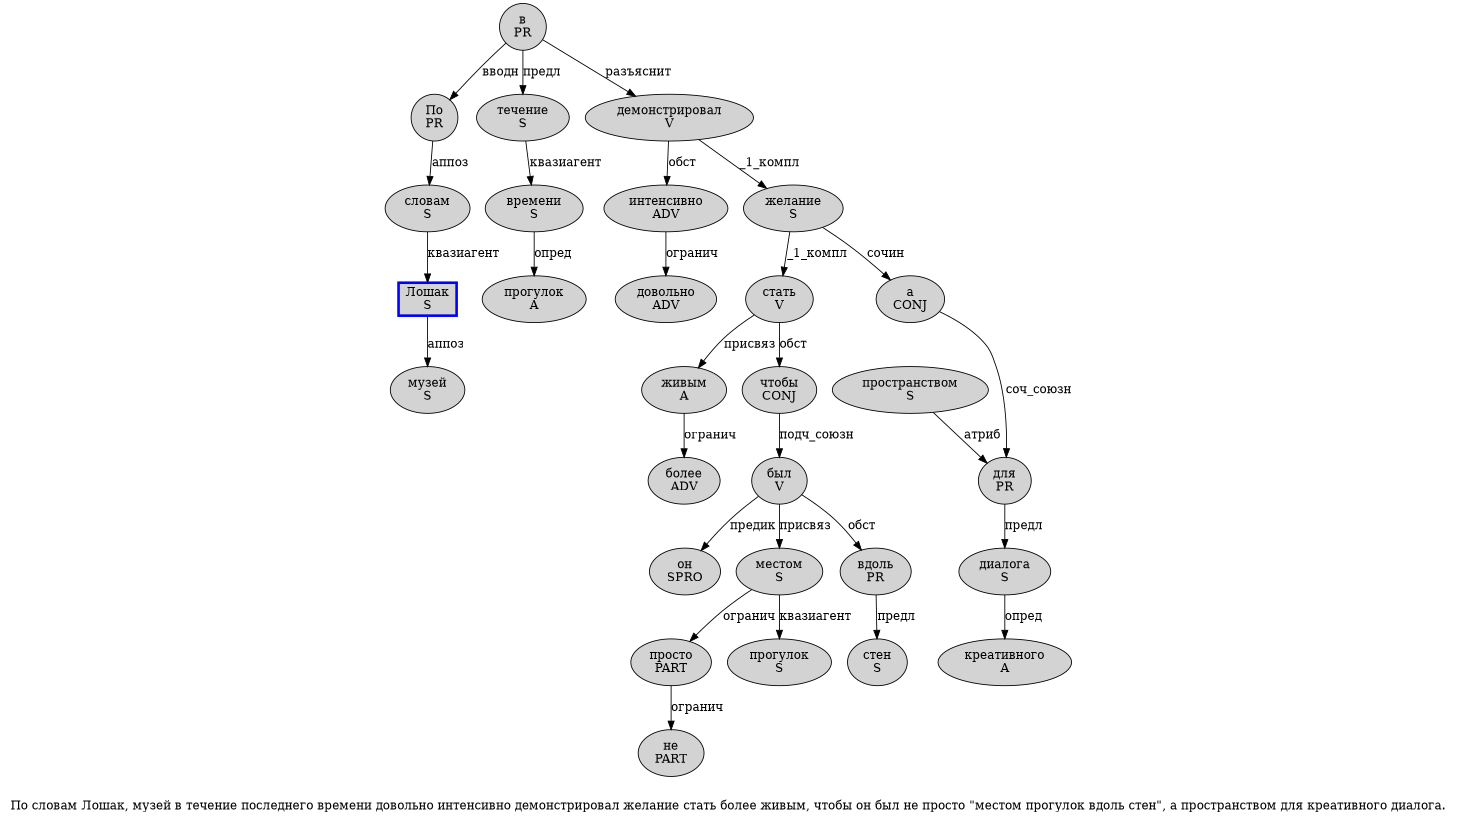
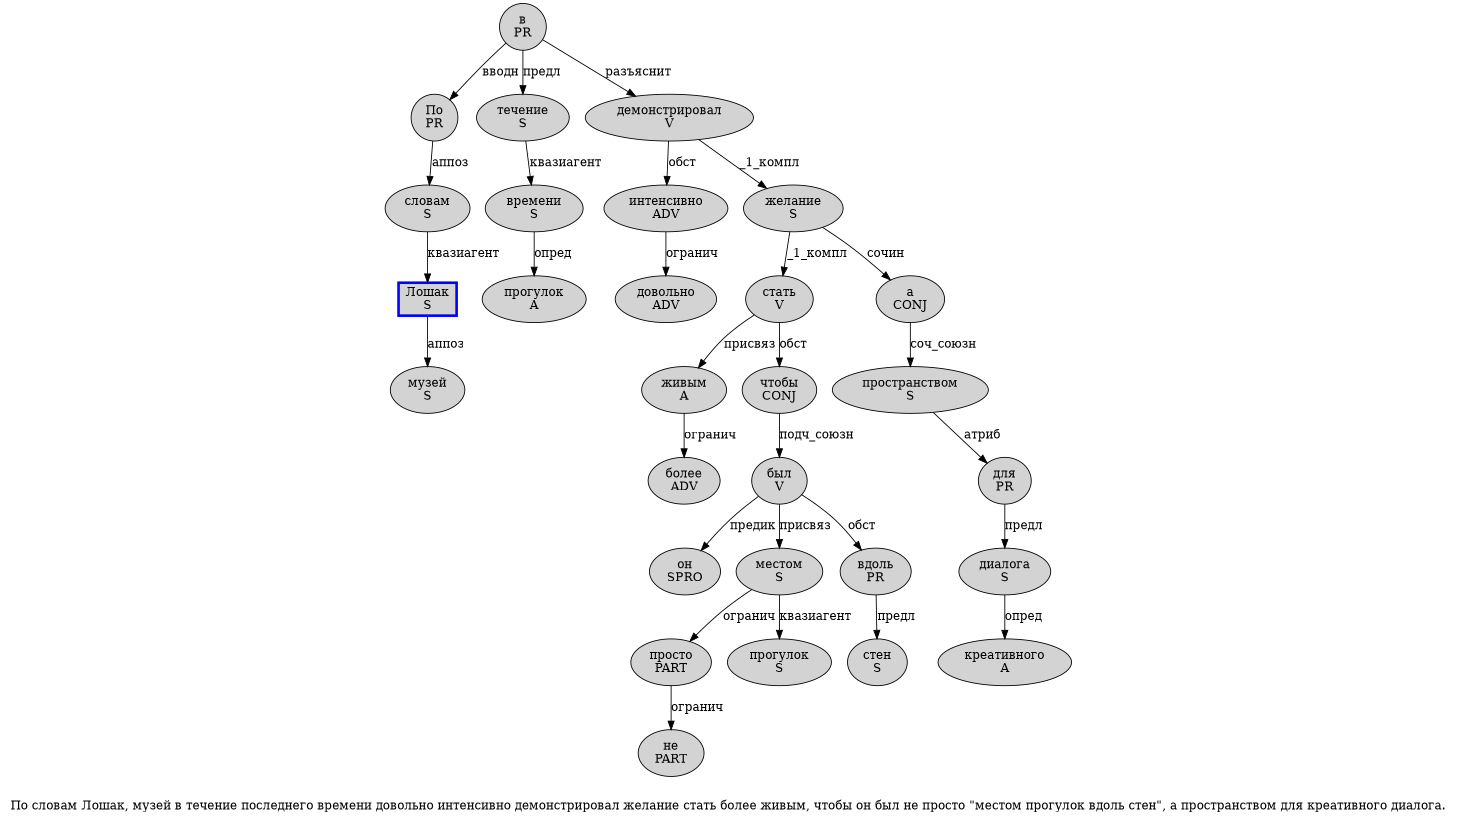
edge "а CONJ" -> "для PR": now "а CONJ" -> "пространством S"
